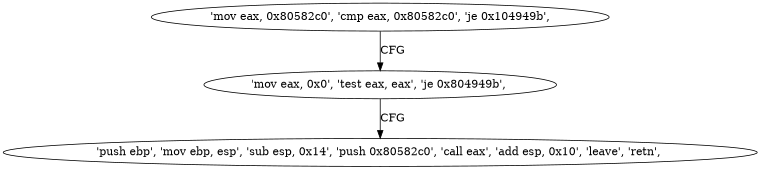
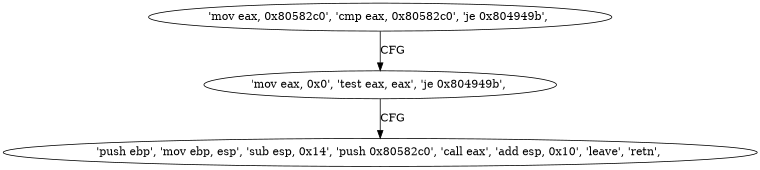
node "'mov eax, 0x80582c0', 'cmp eax, 0x80582c0', 'je 0x104949b',": label "'mov eax, 0x80582c0', 'cmp eax, 0x80582c0', 'je 0x104949b'," -> "'mov eax, 0x80582c0', 'cmp eax, 0x80582c0', 'je 0x804949b',"
